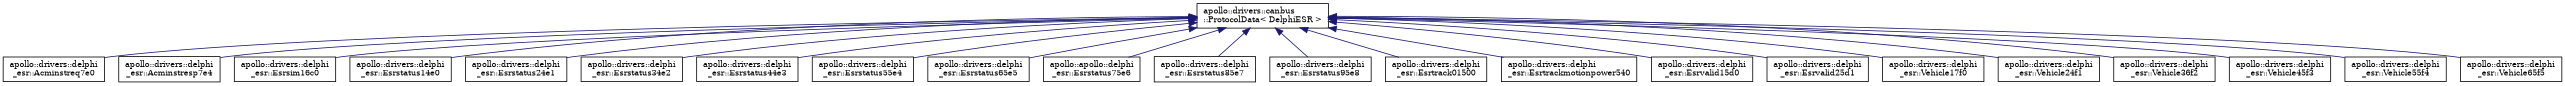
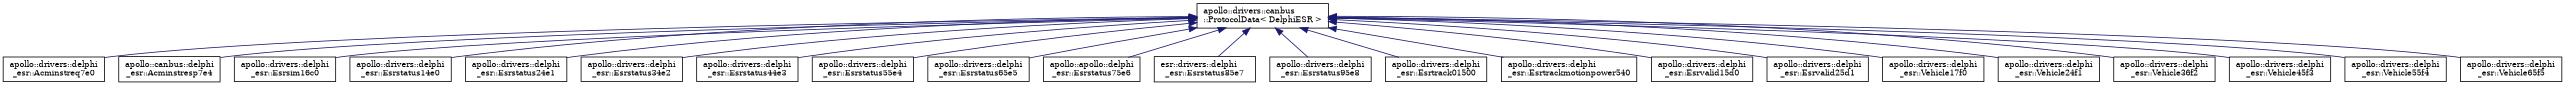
node "apollo::drivers::delphi _esr::Acminstresp7e4": label "apollo::drivers::delphi _esr::Acminstresp7e4" -> "apollo::canbus::delphi _esr::Acminstresp7e4"
node "apollo::drivers::delphi _esr::Esrstatus85e7": label "apollo::drivers::delphi _esr::Esrstatus85e7" -> "esr::drivers::delphi _esr::Esrstatus85e7"
